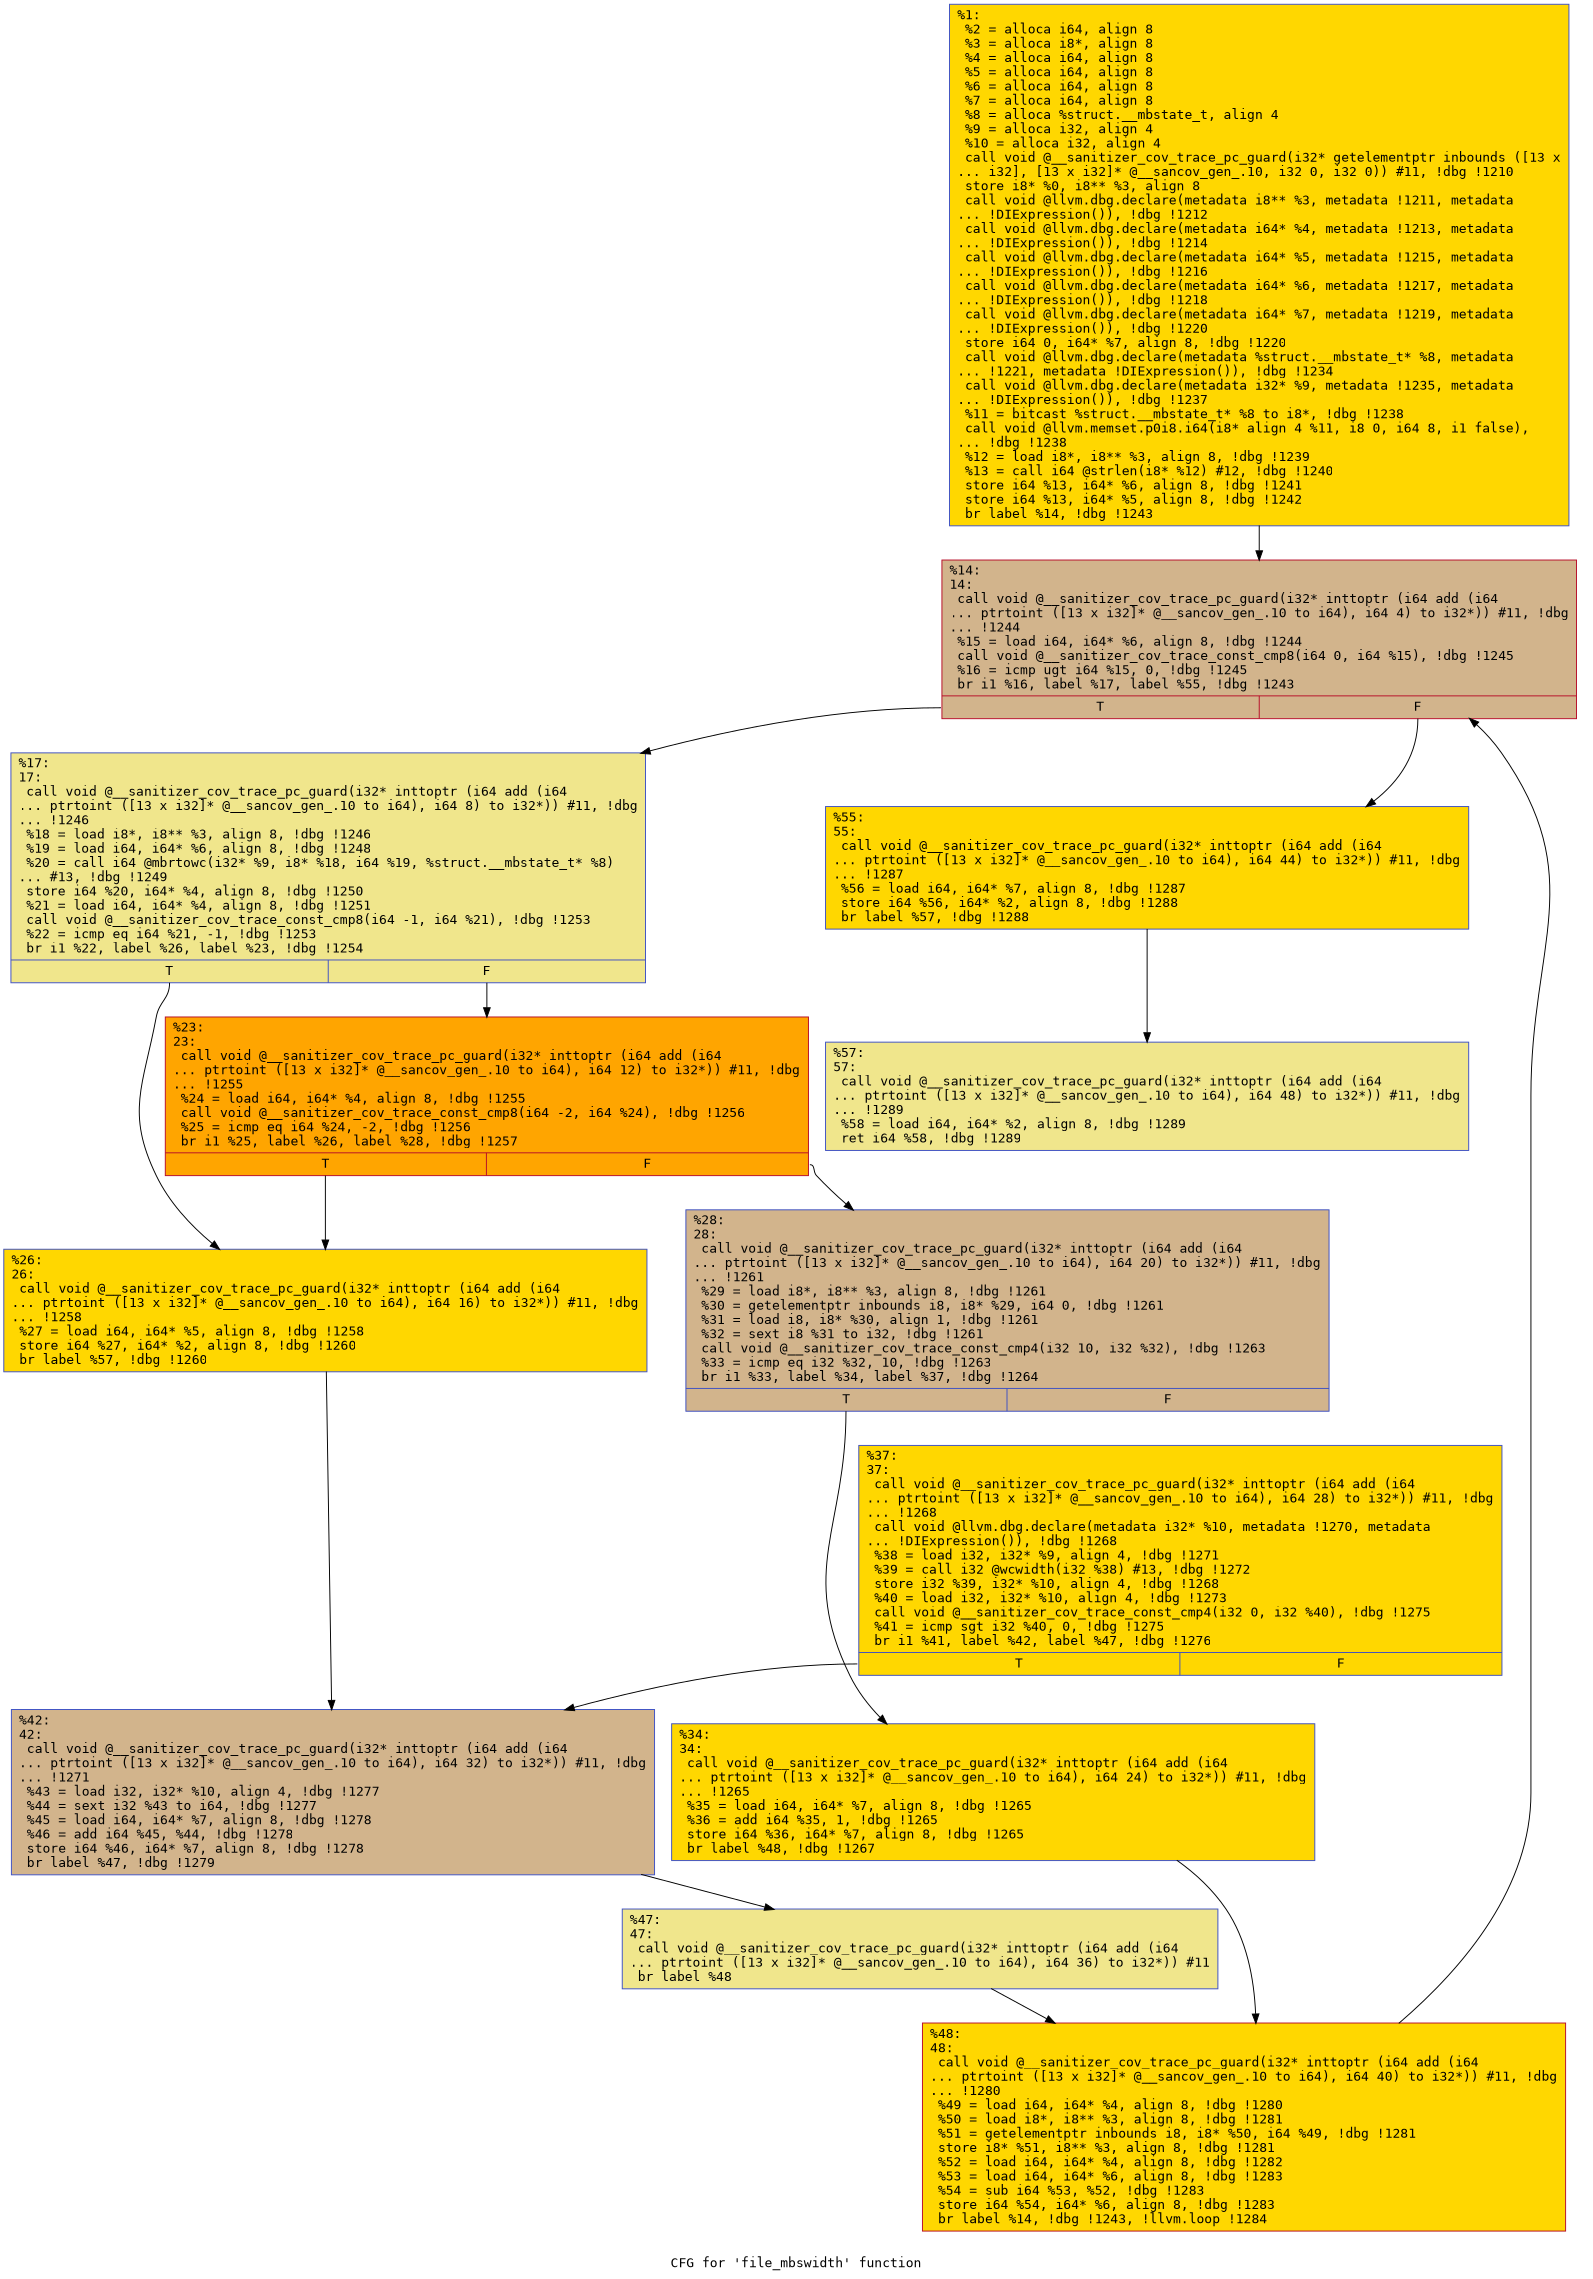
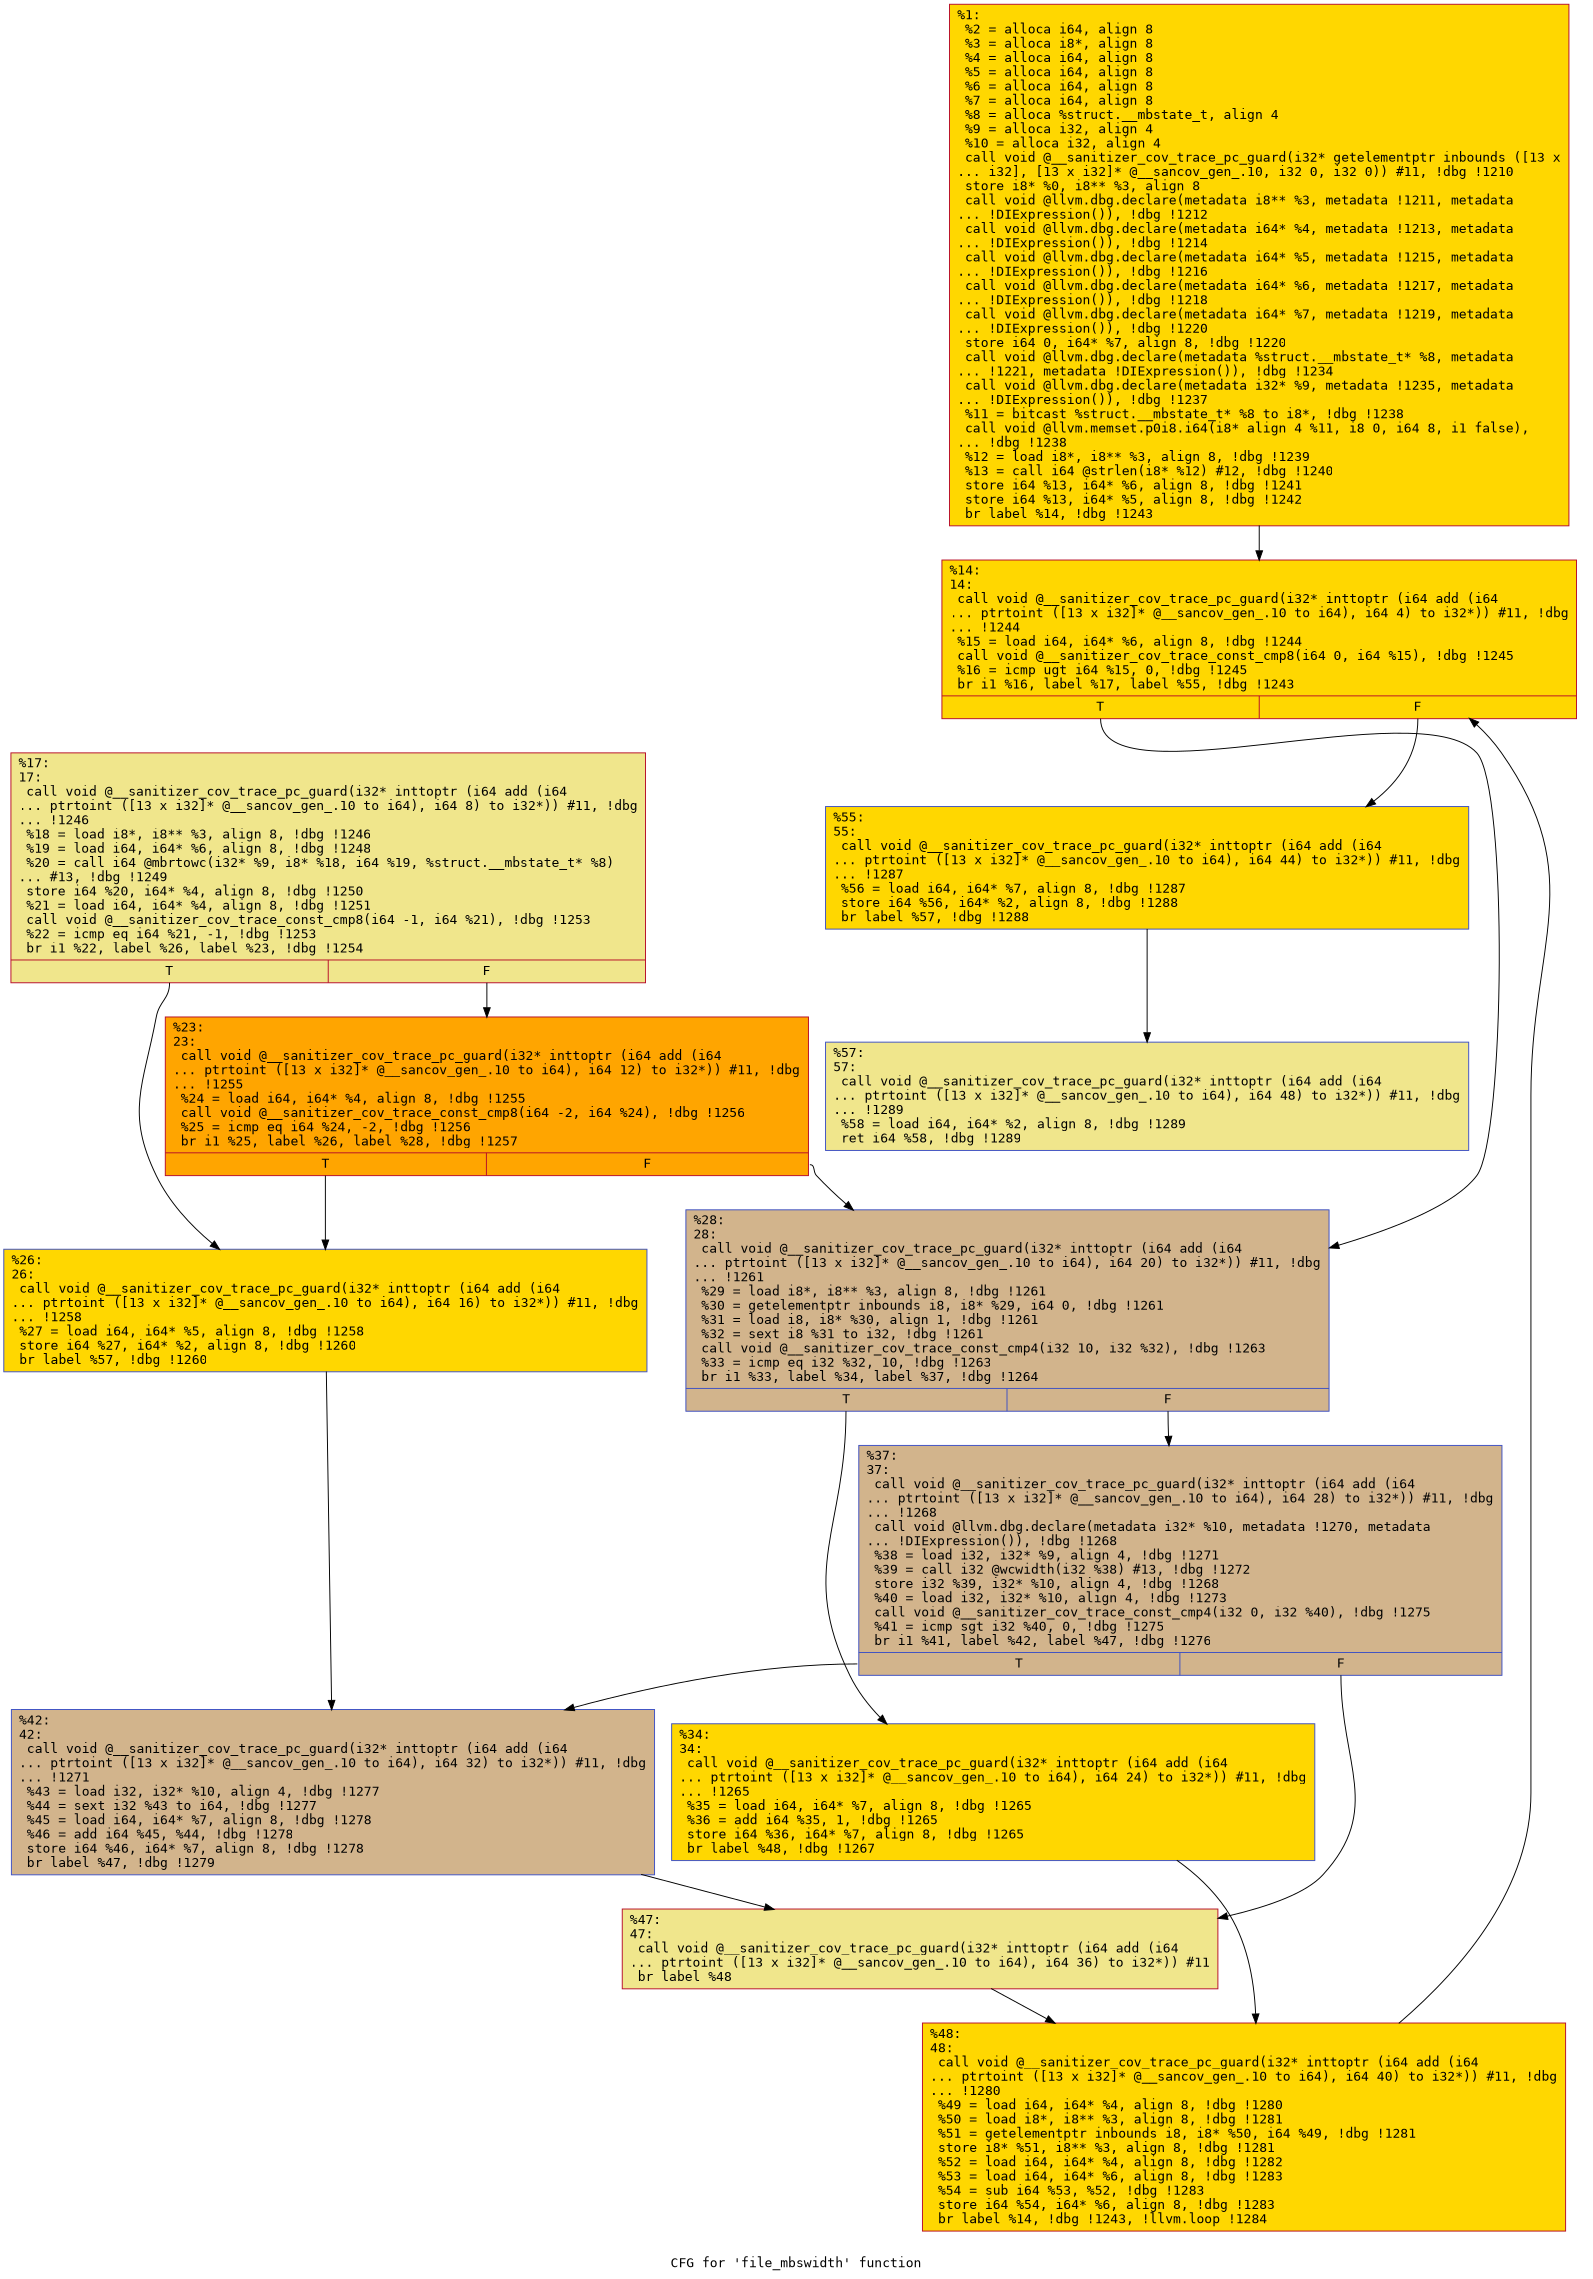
node "%1:": color #3d50c3ff -> #b70d28ff
node "%14:": fillcolor tan -> gold
edge "%14:" -> "%17:": now "%14:" -> "%28:"
node "%17:": color #3d50c3ff -> #b70d28ff
edge "%28:" -> "%37:": added
node "%37:": fillcolor gold -> tan
edge "%37:" -> "%47:": added
node "%47:": color #3d50c3ff -> #b70d28ff
